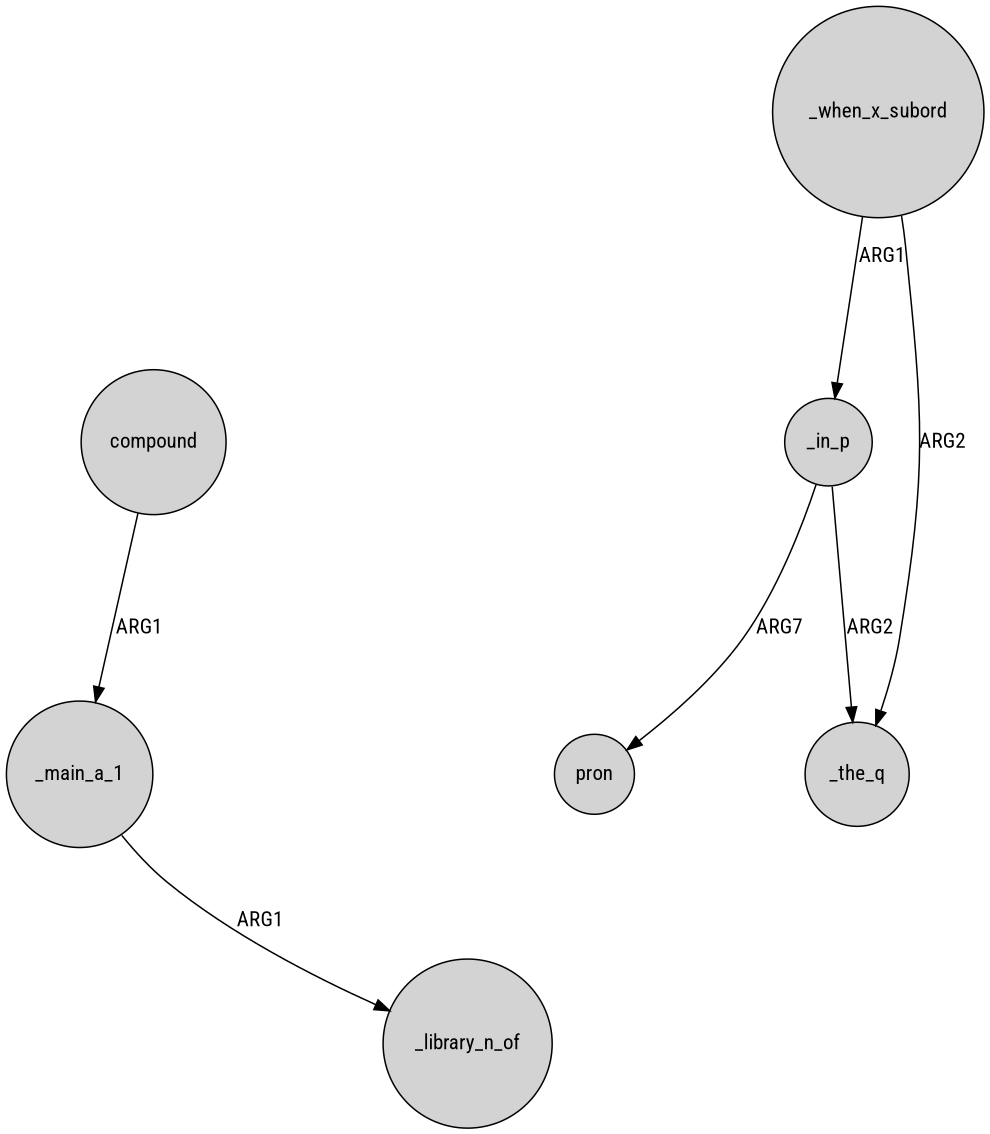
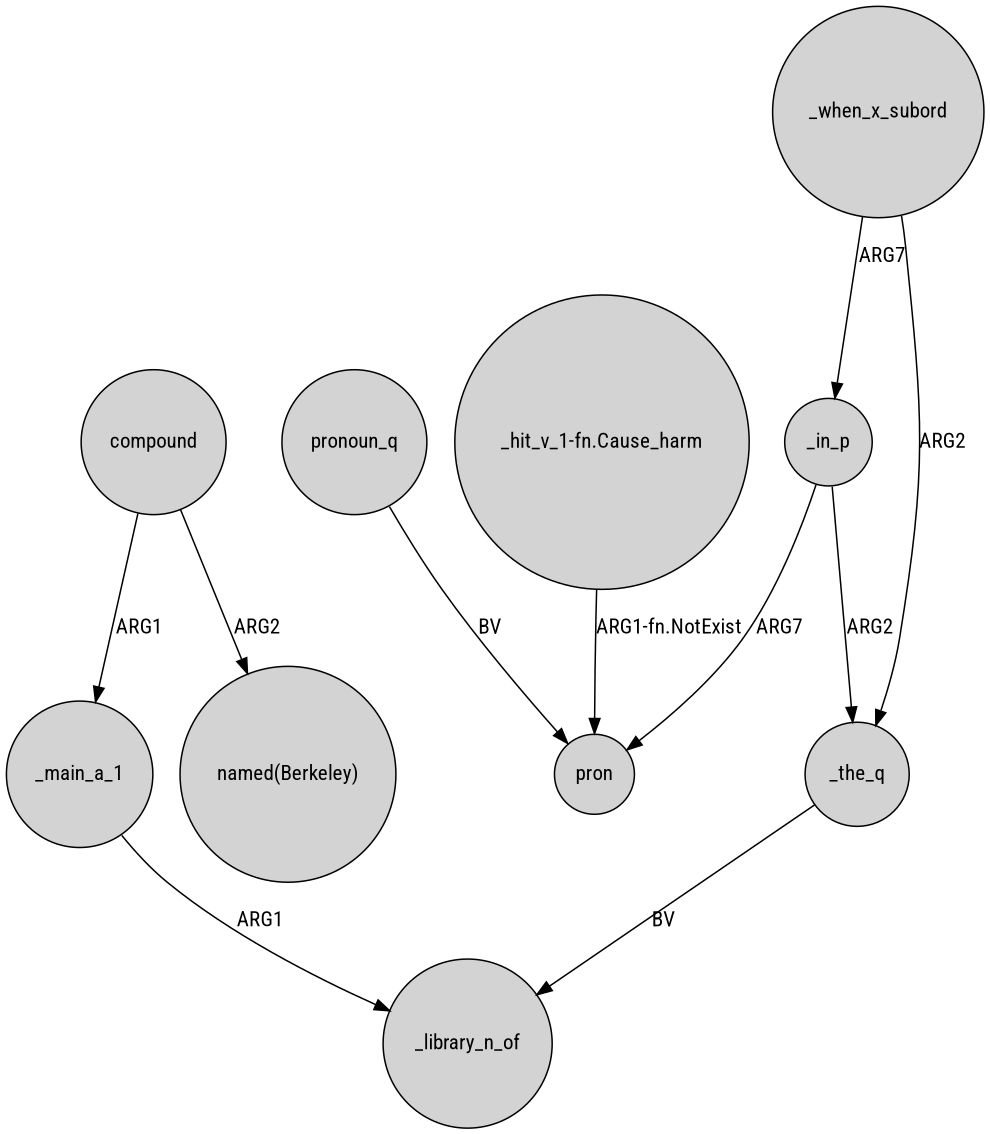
edge "_when_x_subord" -> "_in_p": label "ARG1" -> "ARG7"
node "pronoun_q": added
node "_hit_v_1-fn.Cause_harm": added
node "named(Berkeley)": added
edge "_the_q" -> "_library_n_of": added, label "BV"
